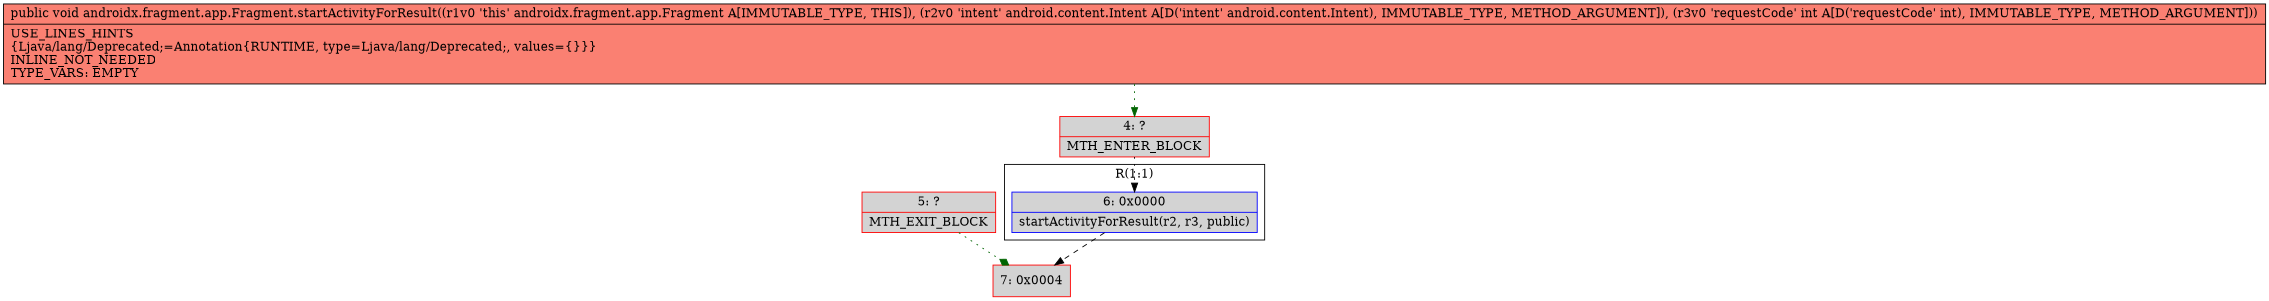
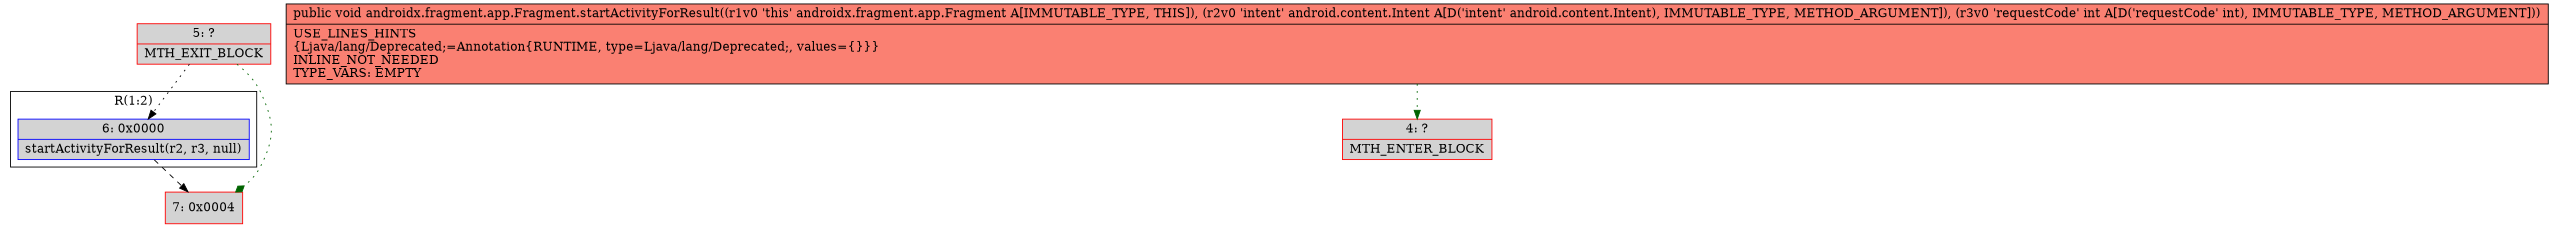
edge "4: ?" -> "6: 0x0000": now "5: ?" -> "6: 0x0000"
cluster "R(1:1)": label "R(1:1)" -> "R(1:2)"
node "6: 0x0000": text "startActivityForResult(r2, r3, public)" -> "startActivityForResult(r2, r3, null)"
